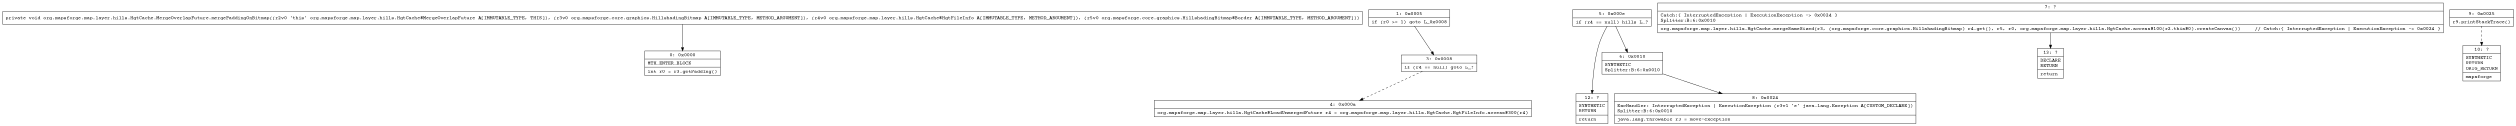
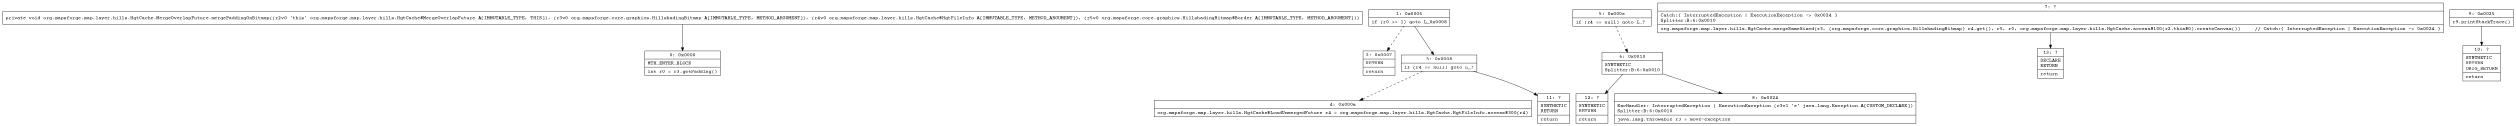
node "5: 0x000e": text "if (r4 == null) hills L_?" -> "if (r4 == null) goto L_?"
edge "9: 0x0025" -> "10: ?": style dashed -> solid
edge "5: 0x000e" -> "6: 0x0010": style solid -> dashed
edge "5: 0x000e" -> "12: ?": now "6: 0x0010" -> "12: ?"
node "2: 0x0007": added
node "10: ?": text "mapsforge" -> "return"
node "11: ?": added
